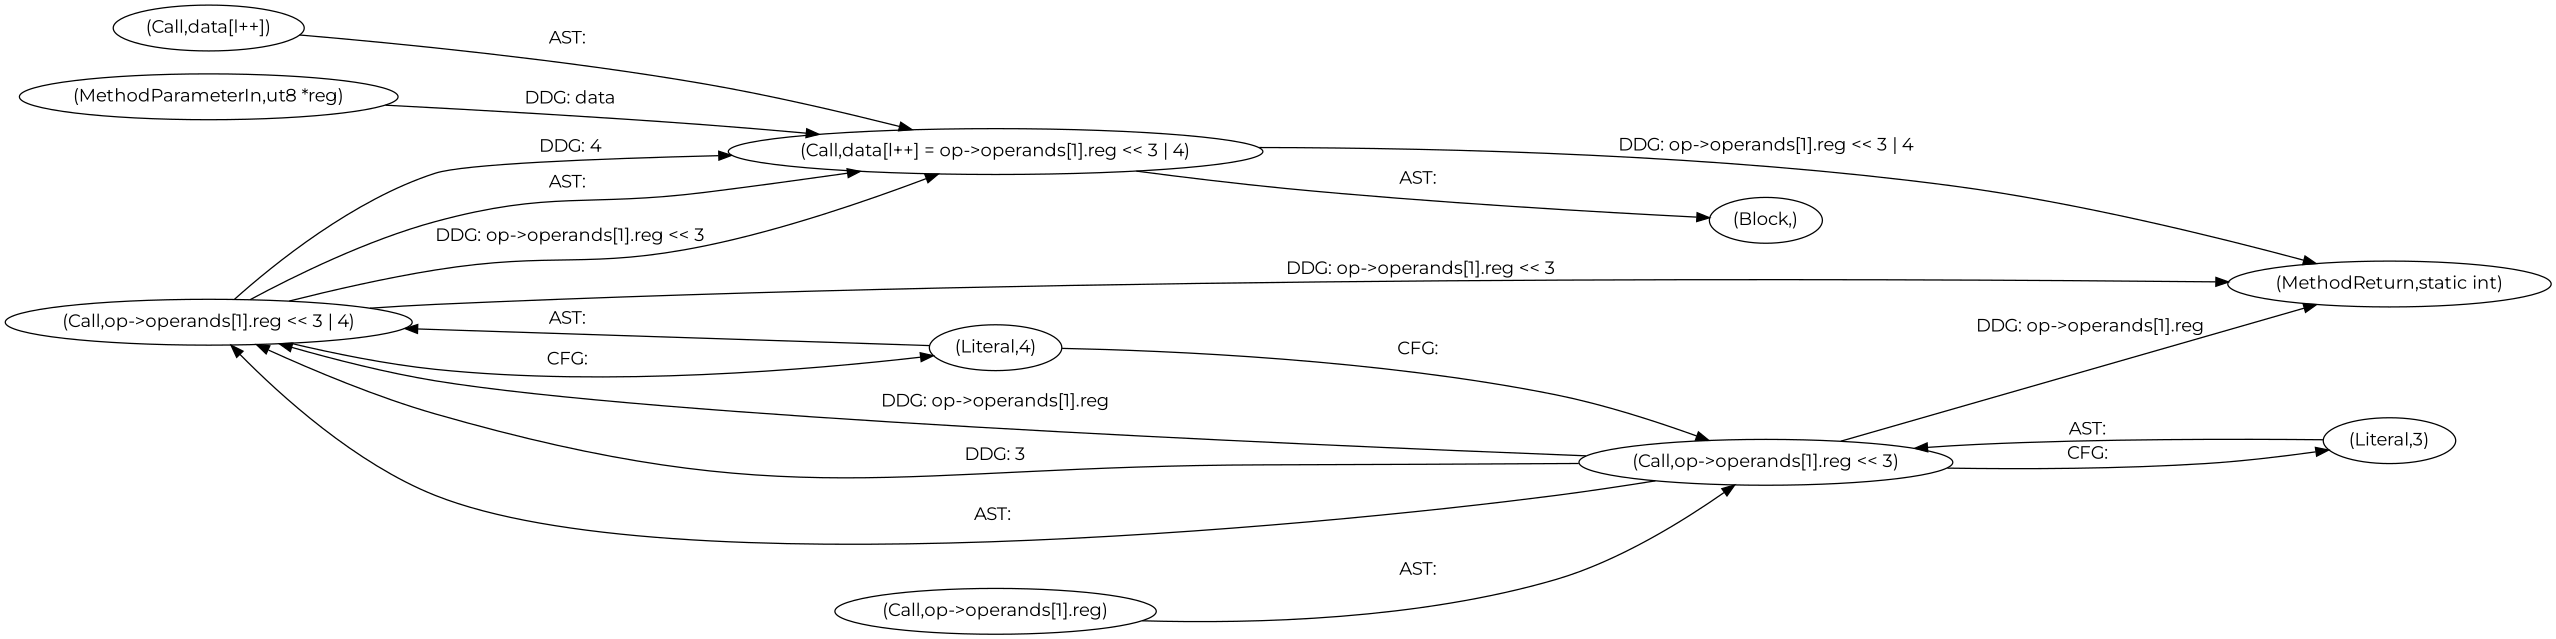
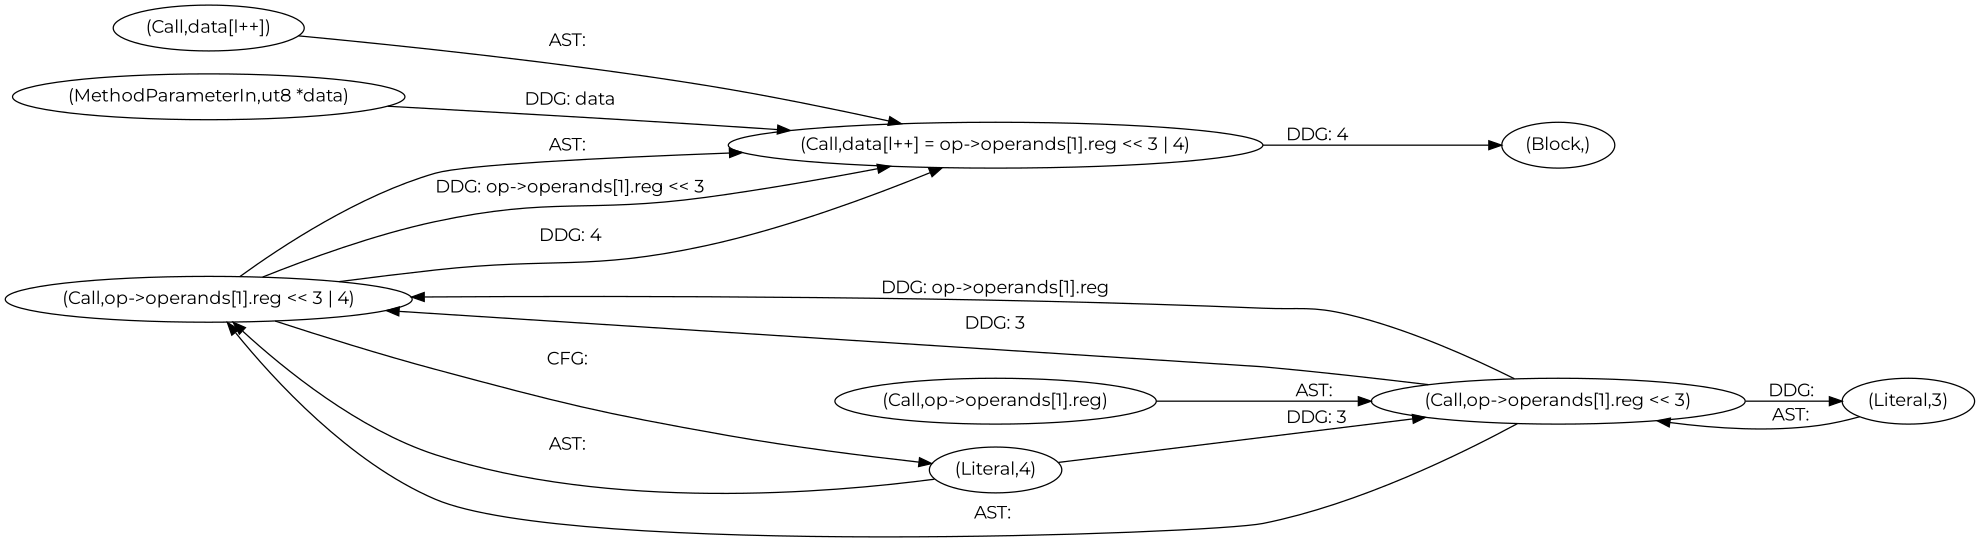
node "(MethodParameterIn,ut8 *reg)": label "(MethodParameterIn,ut8 *reg)" -> "(MethodParameterIn,ut8 *data)"
edge "(Call,data[l++] = op->operands[1].reg << 3 | 4)" -> "(Block,)": label "AST: " -> "DDG: 4"
node "(MethodReturn,static int)": removed
edge "(Literal,4)" -> "(Call,op->operands[1].reg << 3)": label "CFG: " -> "DDG: 3"
edge "(Call,op->operands[1].reg << 3)" -> "(Literal,3)": label "CFG: " -> "DDG: "
